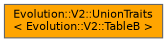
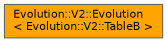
node "Evolution::V2::UnionTraits < Evolution::V2::TableB >": label "Evolution::V2::UnionTraits < Evolution::V2::TableB >" -> "Evolution::V2::Evolution < Evolution::V2::TableB >"
